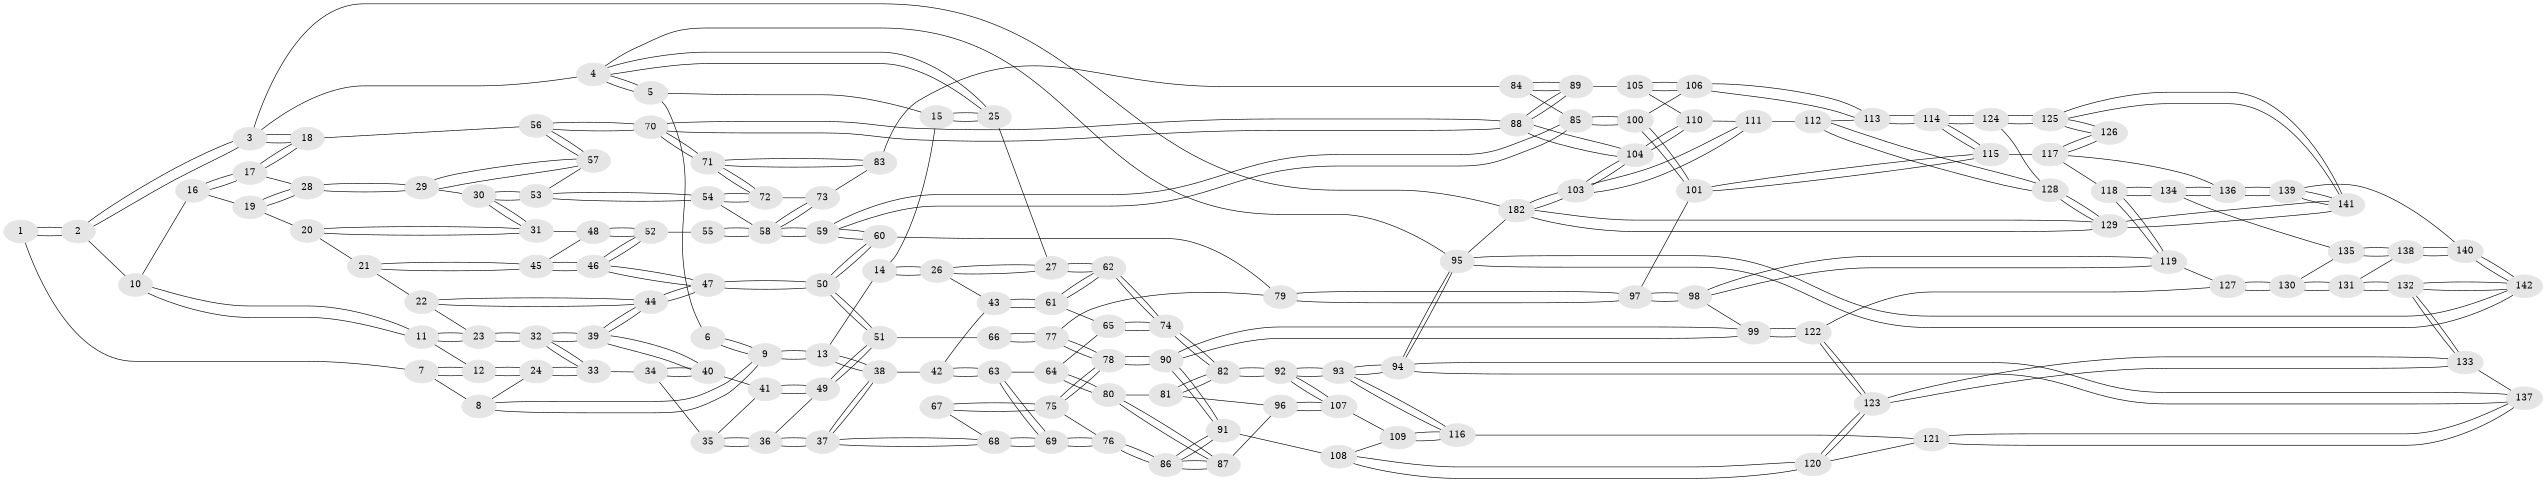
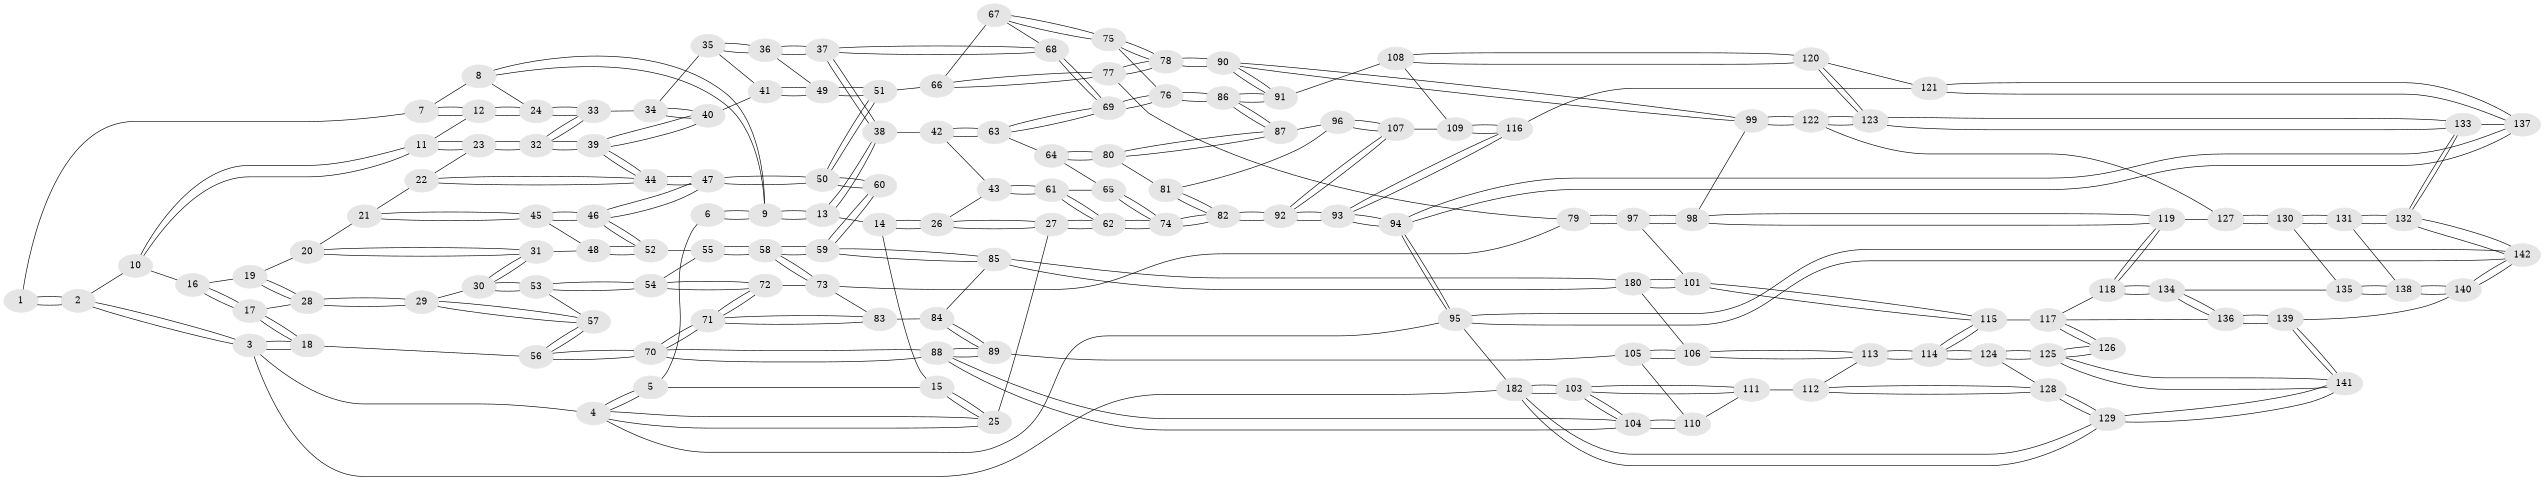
edge "67" -- "66": added
node "100": label "100" -> "180"
edge "54" -- "58": now "54" -- "55"
edge "60" -- "79": now "73" -- "79"
